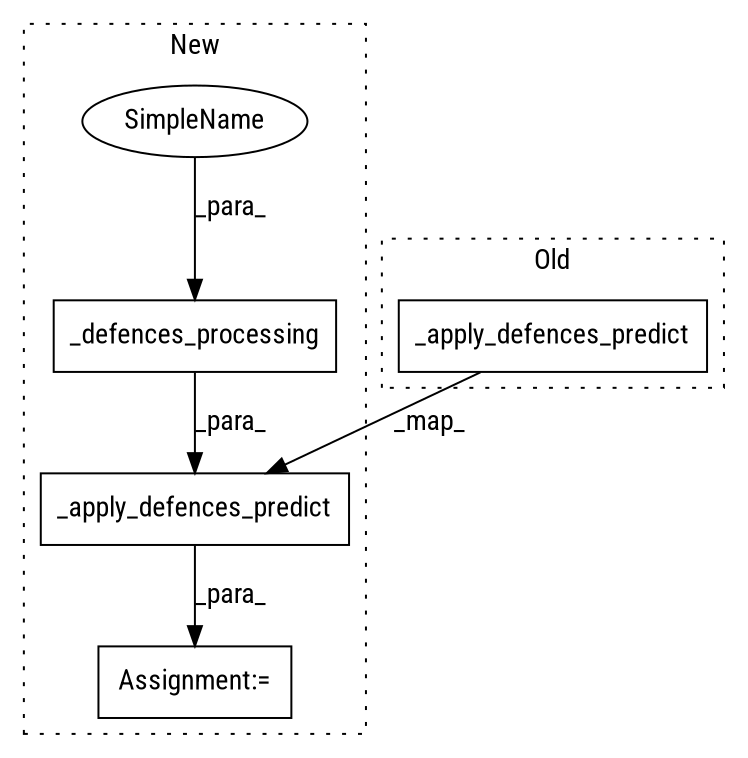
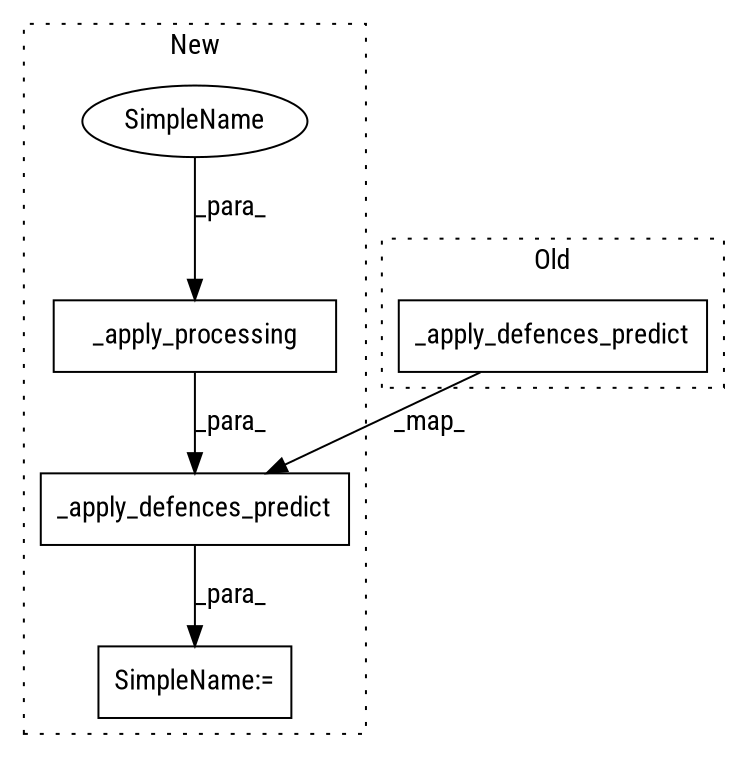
node "_defences_processing": label "_defences_processing" -> "_apply_processing"
node "Assignment:=": label "Assignment:=" -> "SimpleName:="
